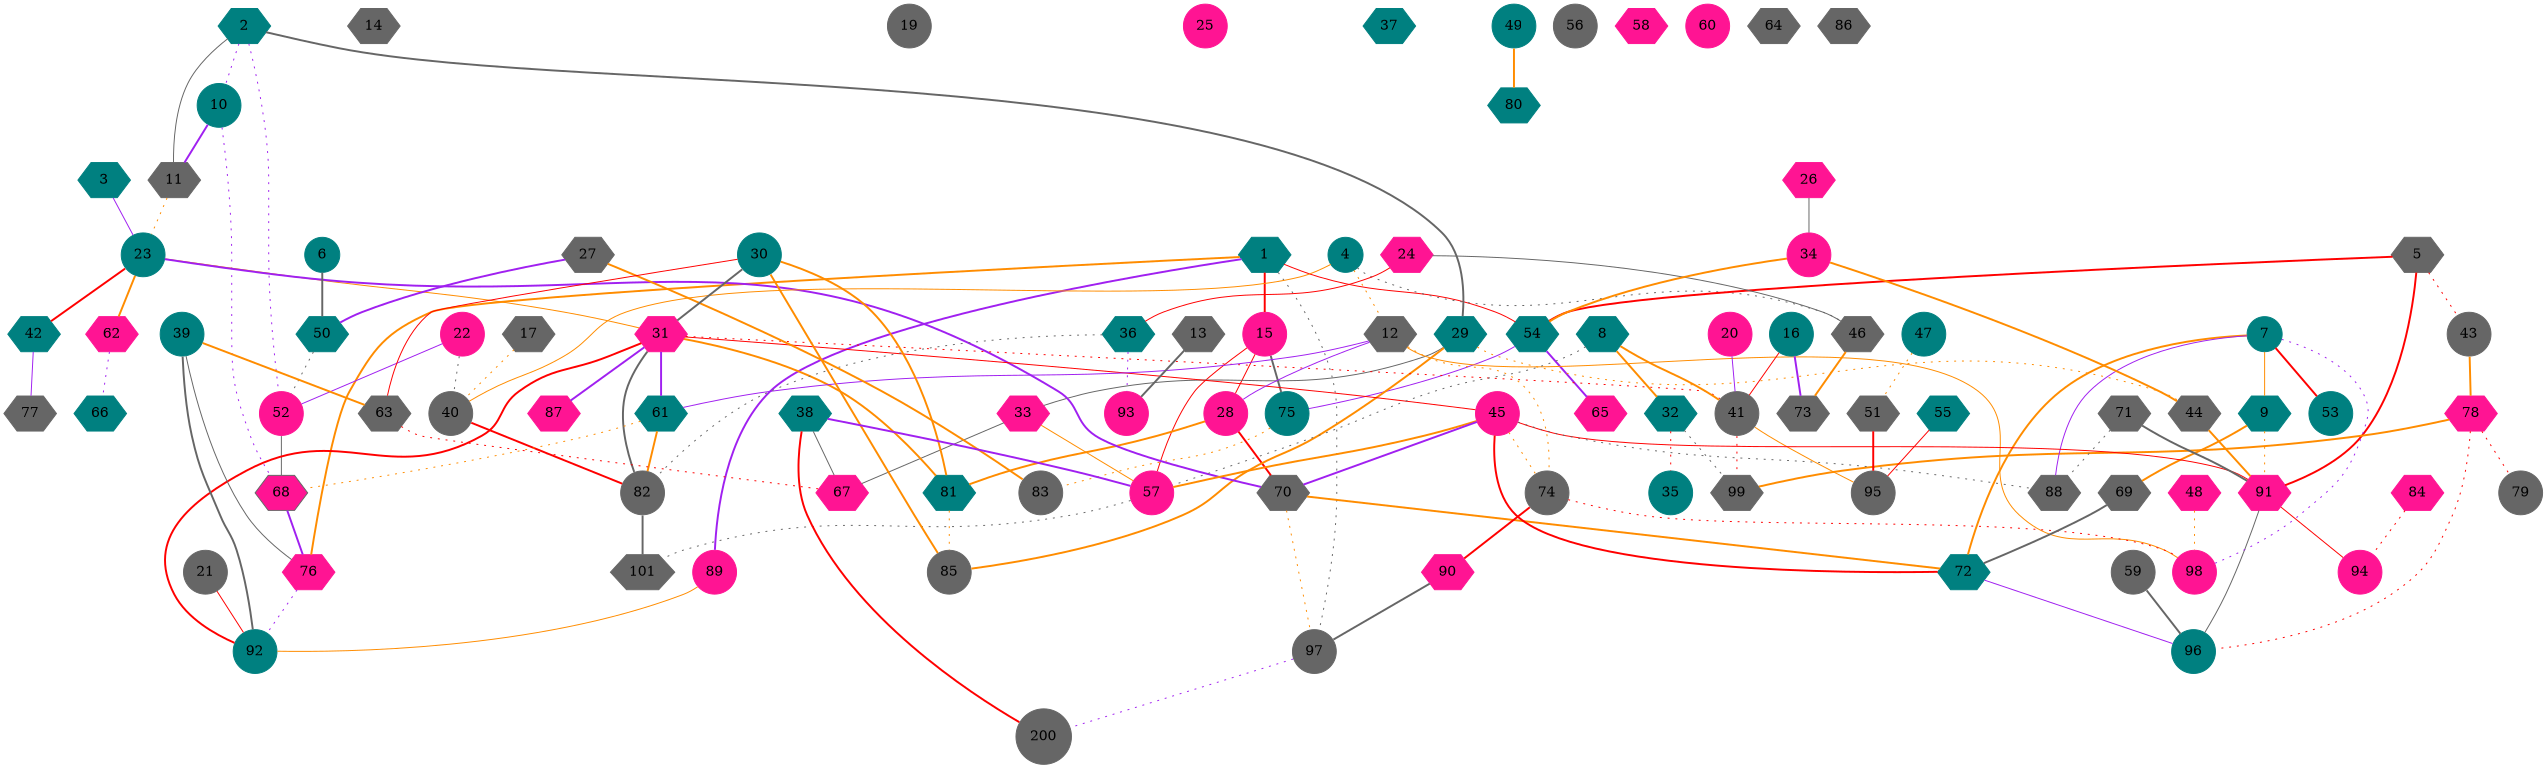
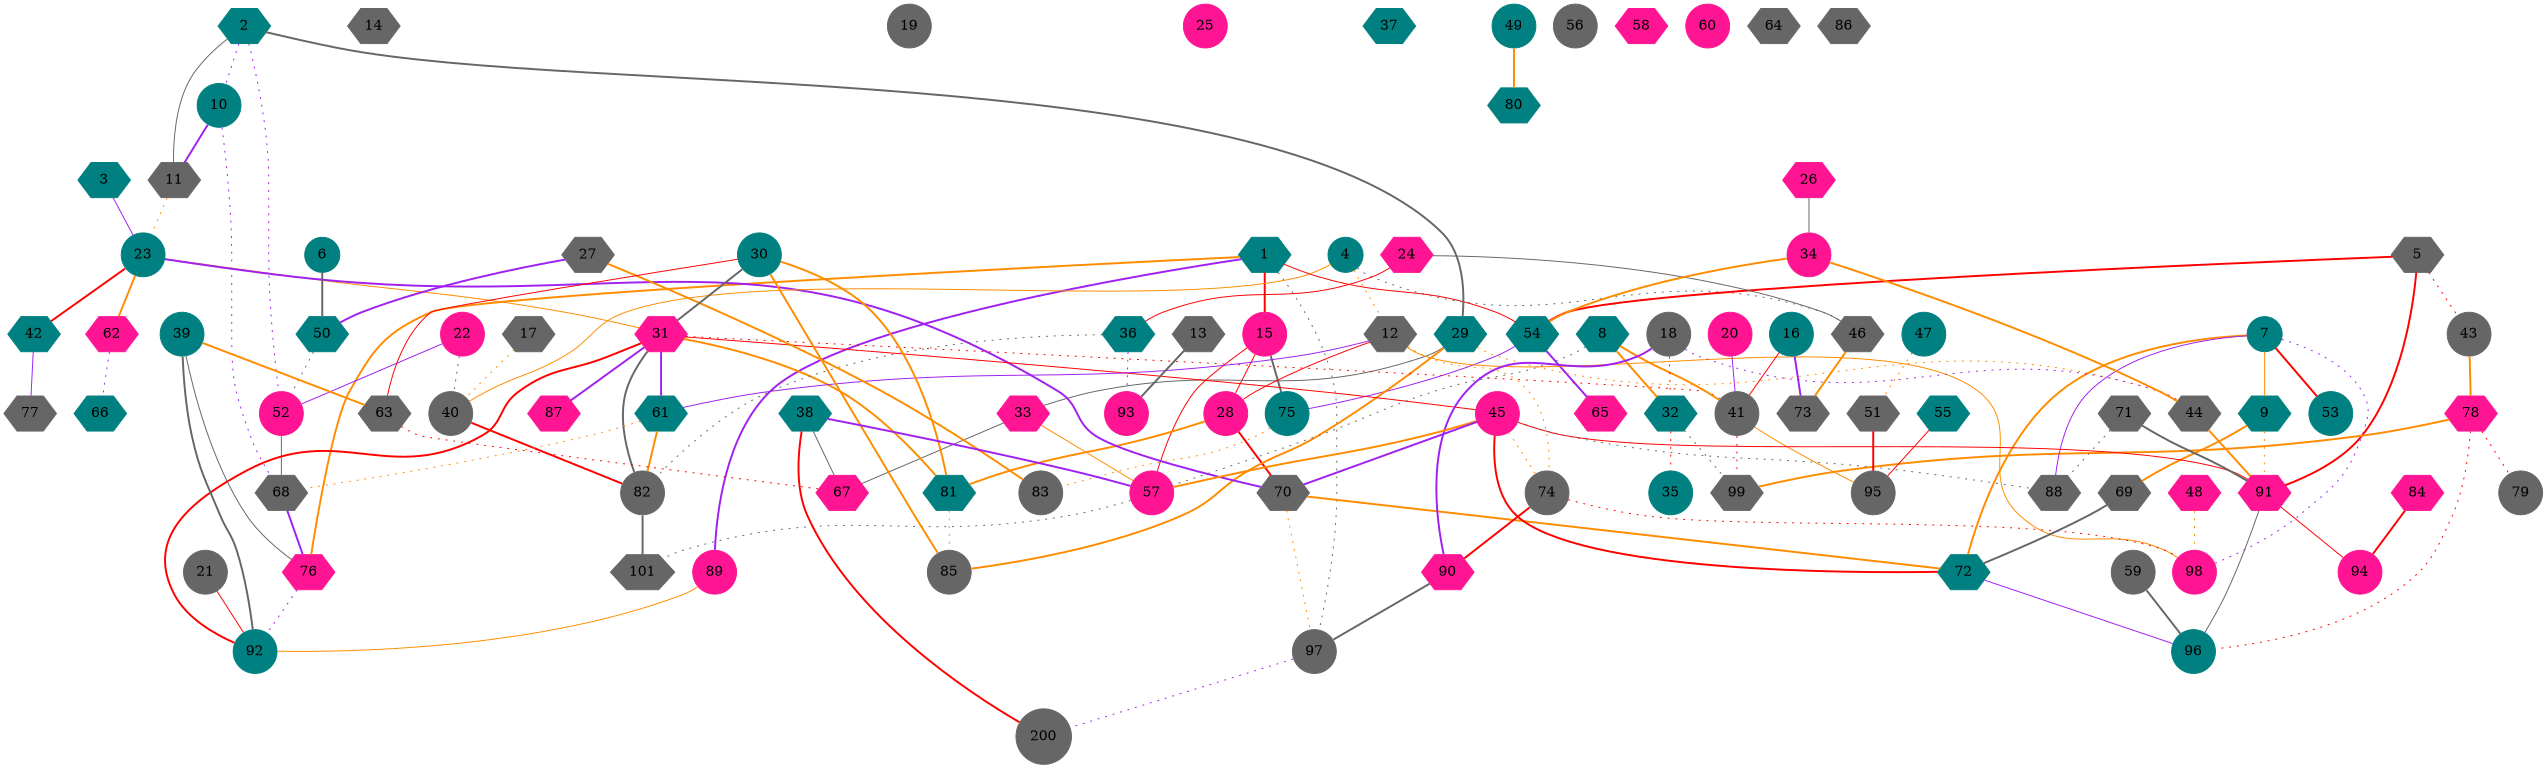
node "18": added
edge "12" -- "28": color purple -> red
node "68": fillcolor deeppink -> gray40
edge "84" -- "94": style dotted -> bold
